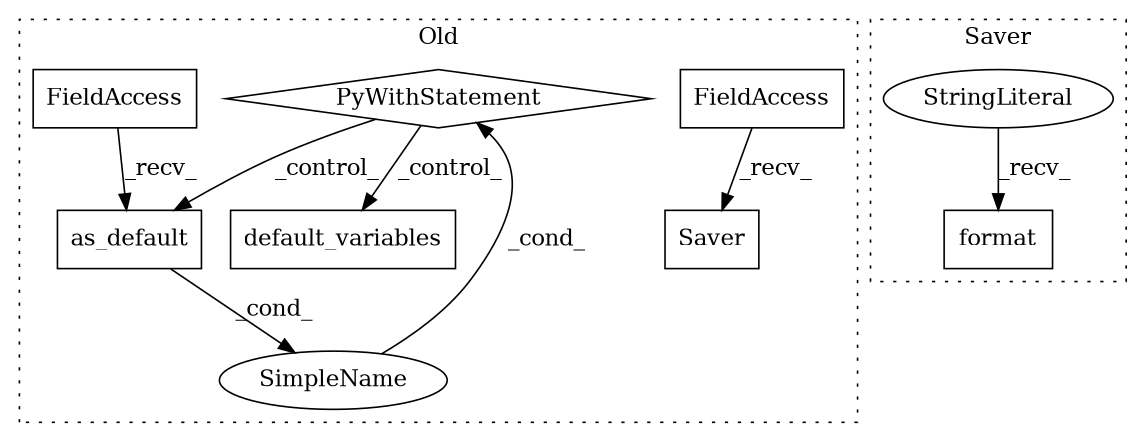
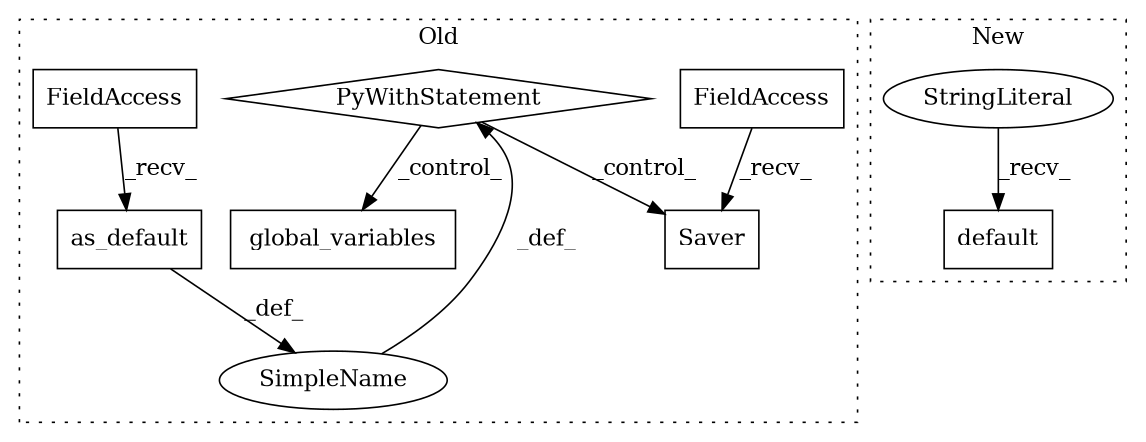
cluster "Saver": label "Saver" -> "New"
edge "PyWithStatement" -> "as_default": now "PyWithStatement" -> "Saver"
node "default_variables": label "default_variables" -> "global_variables"
edge "SimpleName" -> "PyWithStatement": label "_cond_" -> "_def_"
node "format": label "format" -> "default"
edge "as_default" -> "SimpleName": label "_cond_" -> "_def_"
